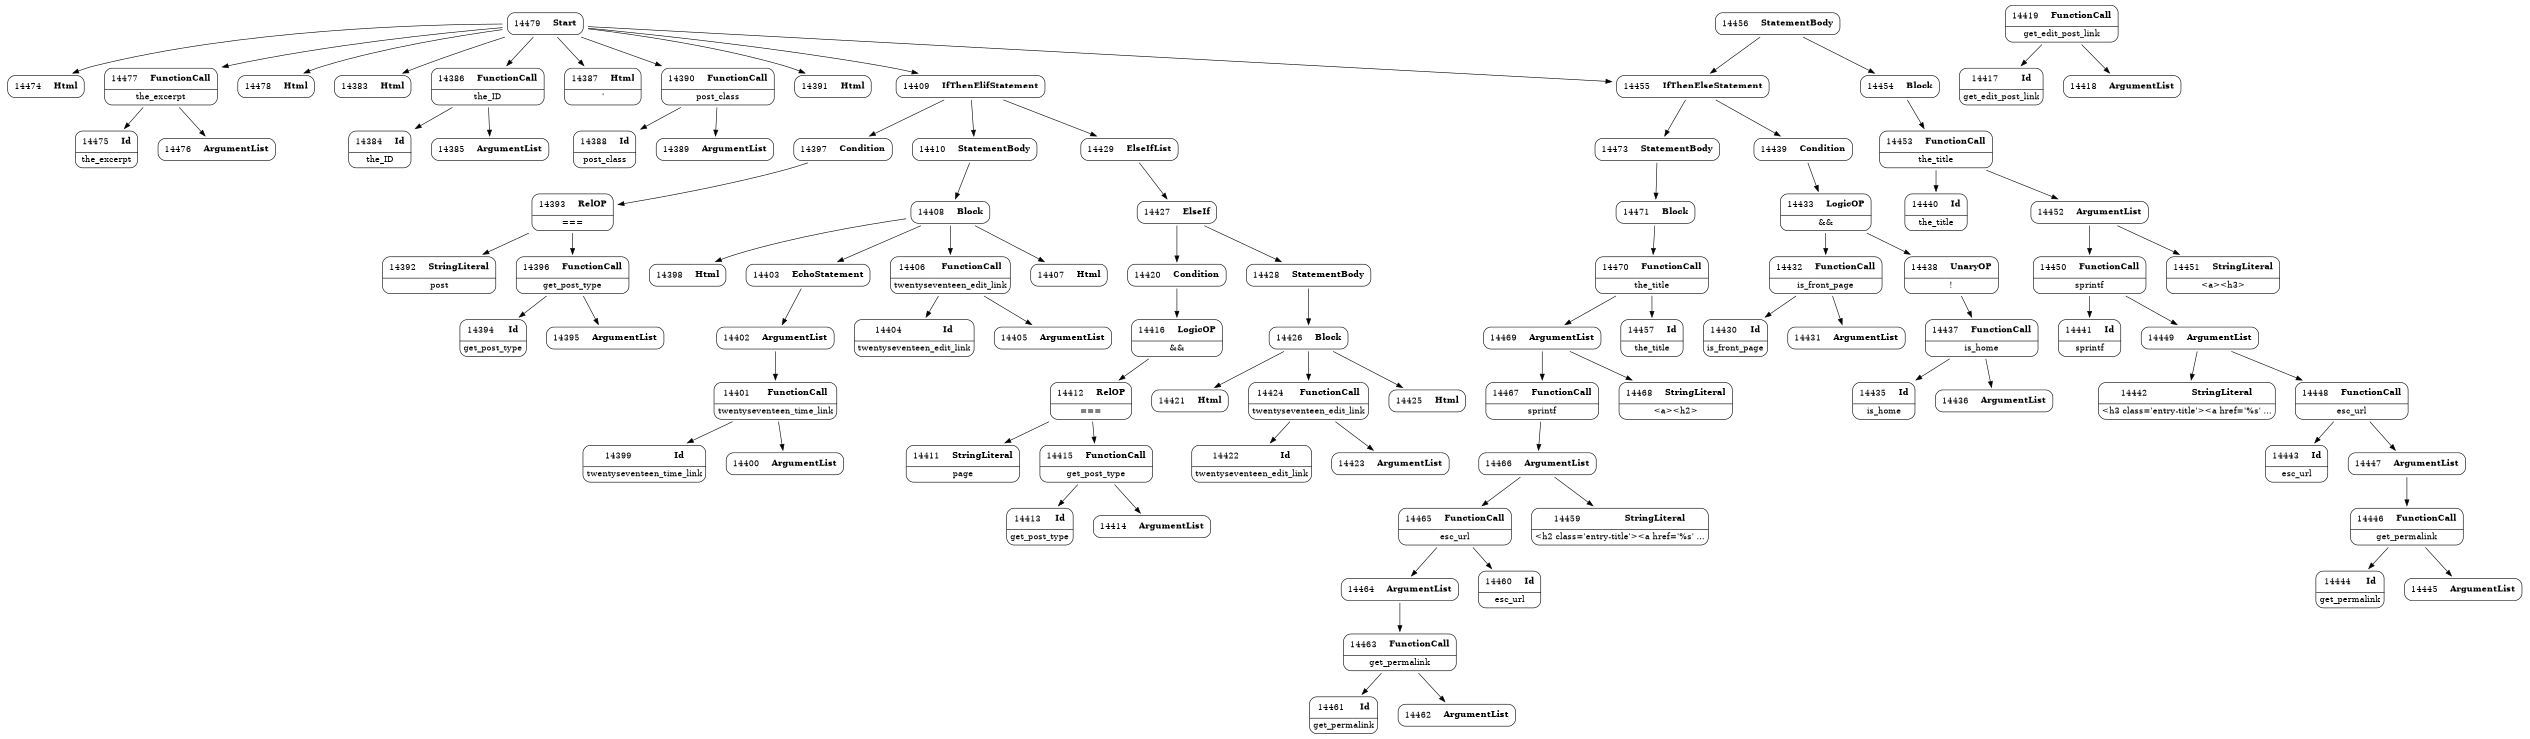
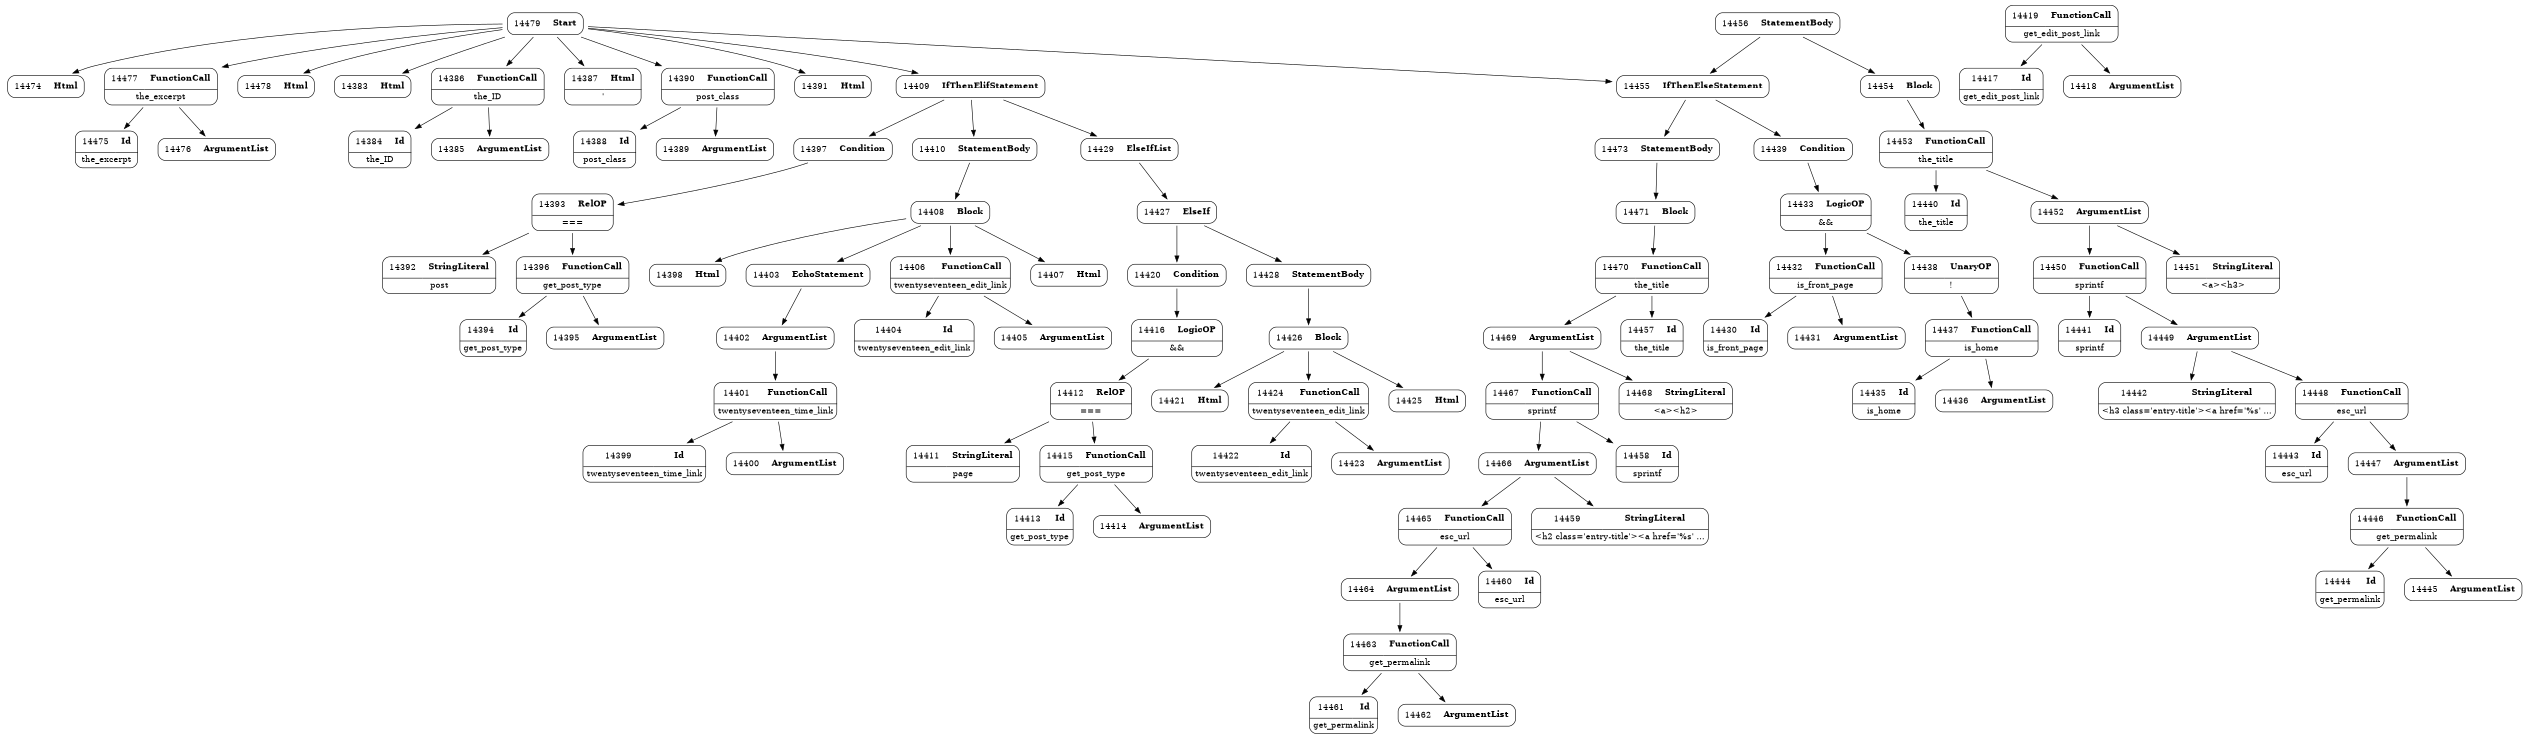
node "14458": added
